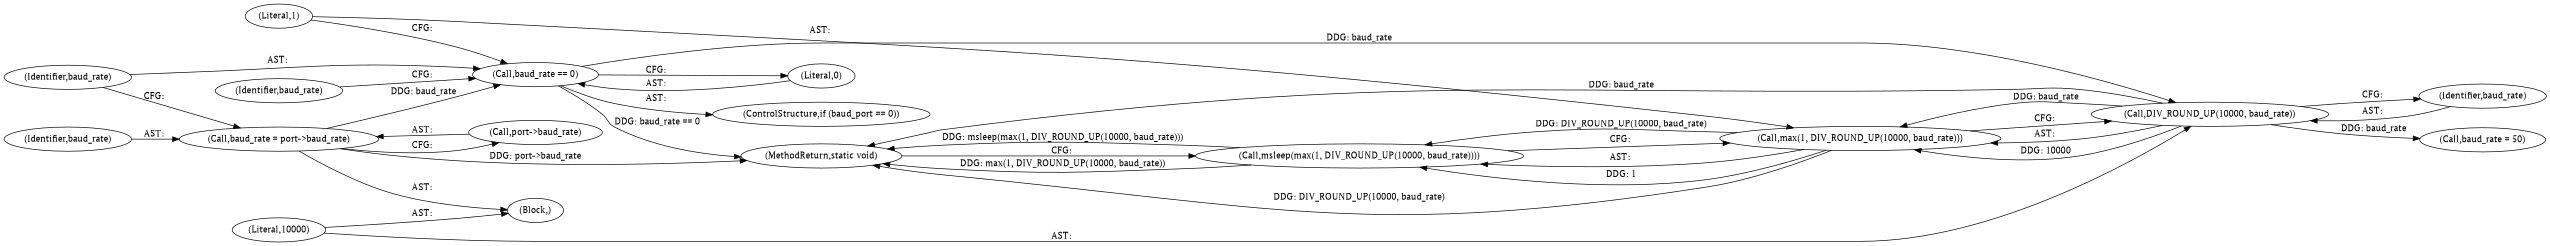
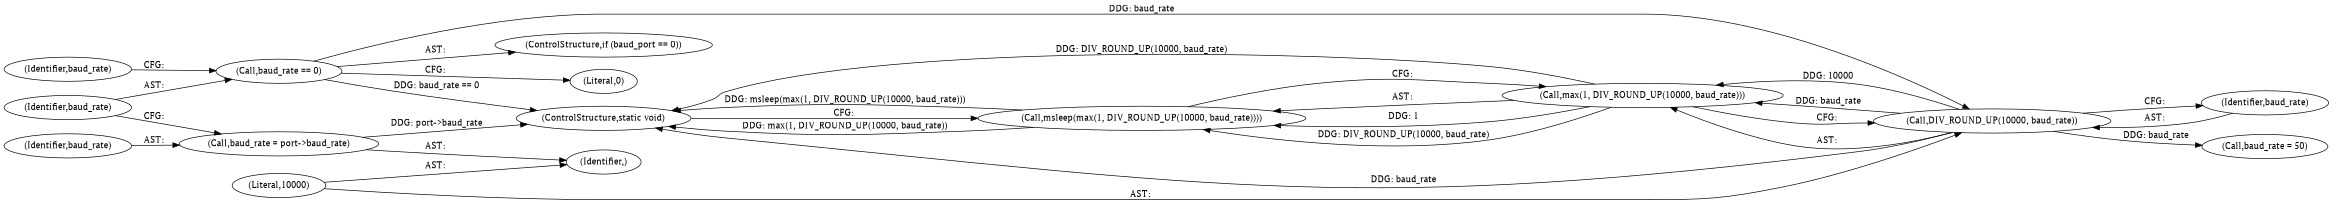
node "(Literal,1)": removed
edge "(Literal,0)" -> "(Call,baud_rate == 0)": removed, label "AST:"
edge "(Call,baud_rate = port->baud_rate)" -> "(Call,baud_rate == 0)": removed, label "DDG: baud_rate"
node "(Call,port->baud_rate)": removed
node "(MethodReturn,static void)": label "(MethodReturn,static void)" -> "(ControlStructure,static void)"
node "(Block,)": label "(Block,)" -> "(Identifier,)"
